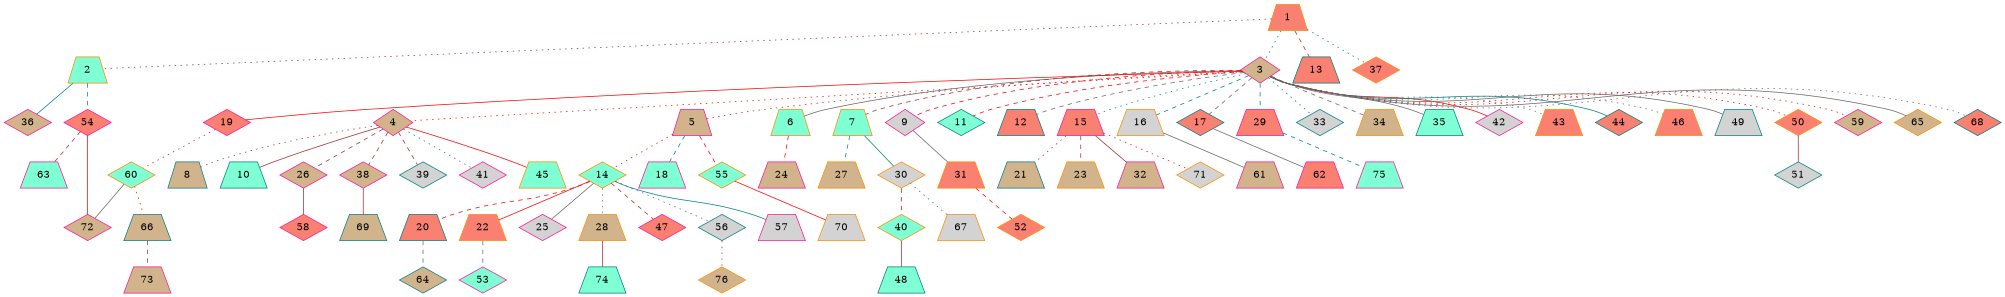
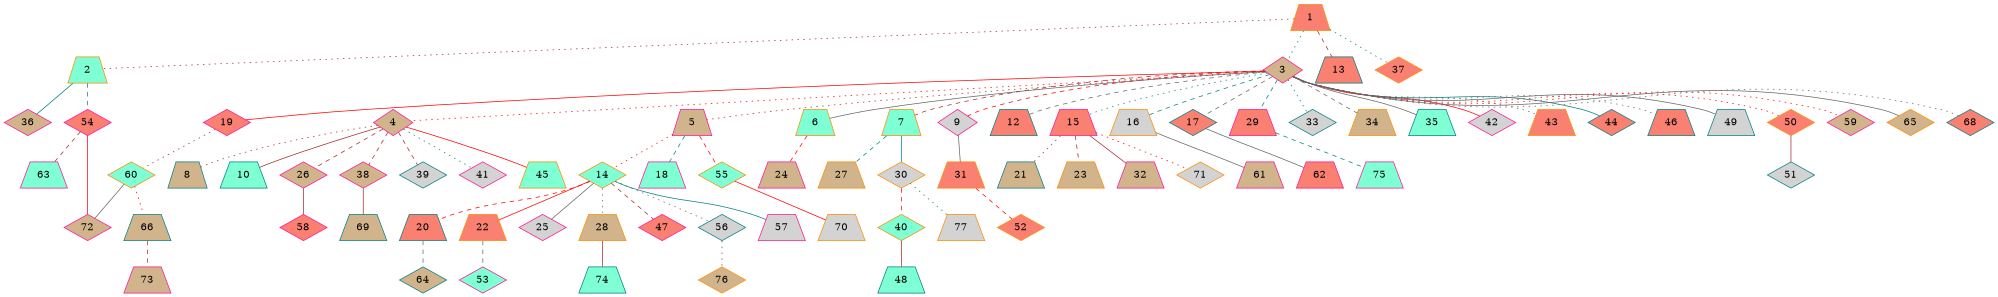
node "11": removed
node "46": color darkorange -> teal
node "67": label "67" -> "77"
